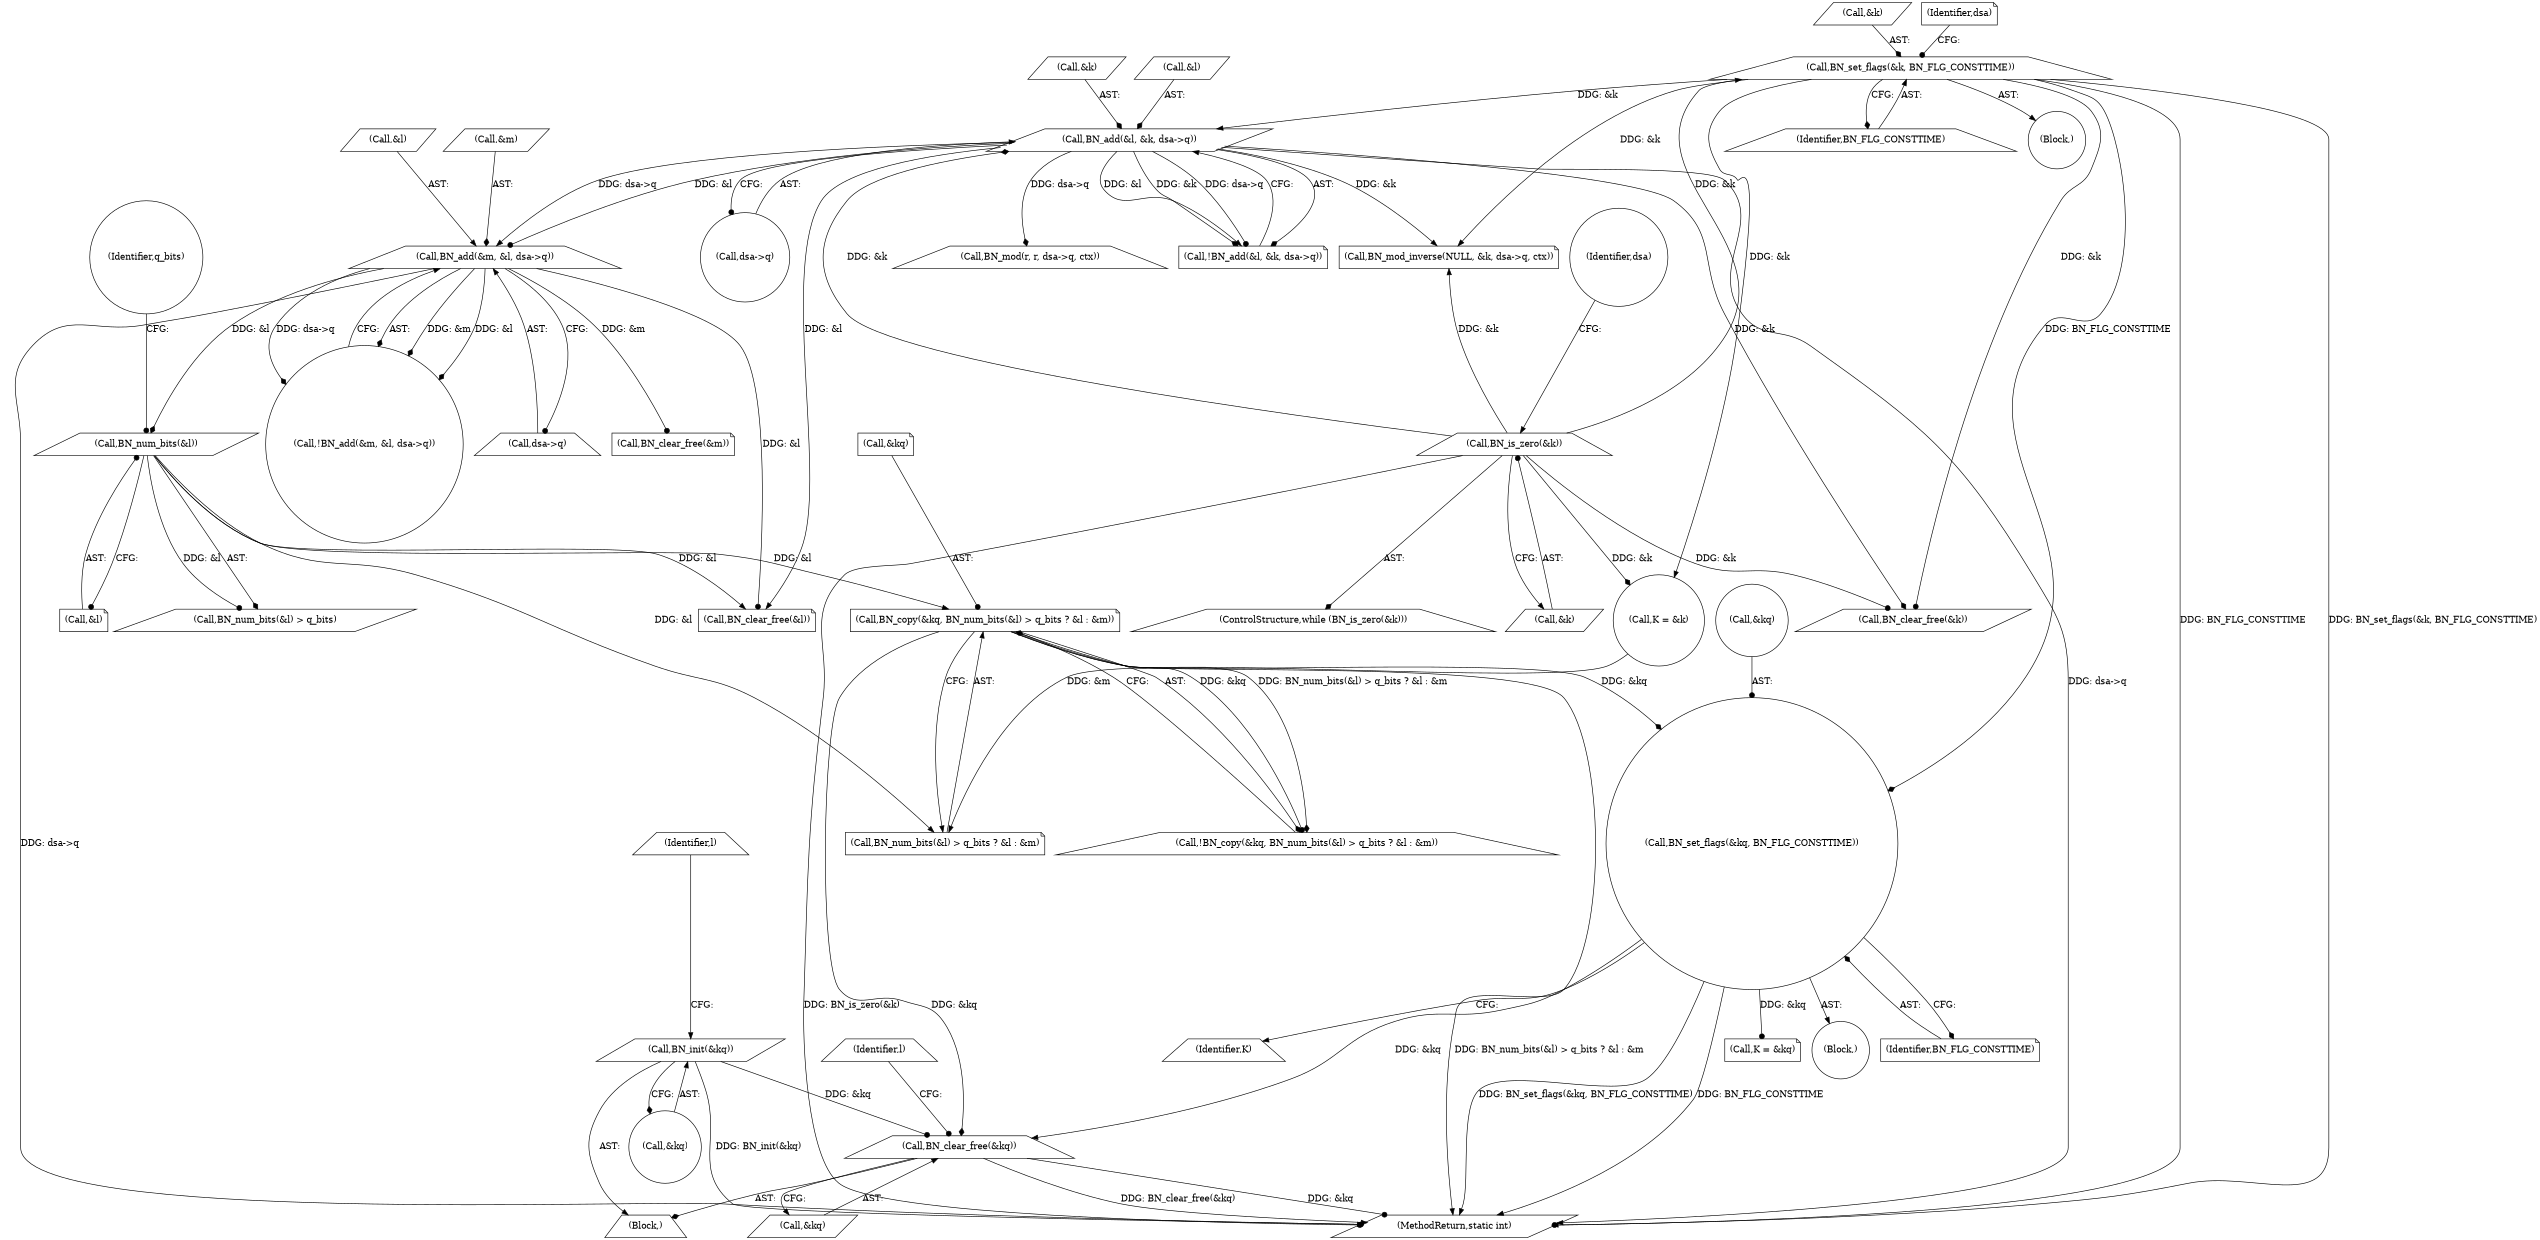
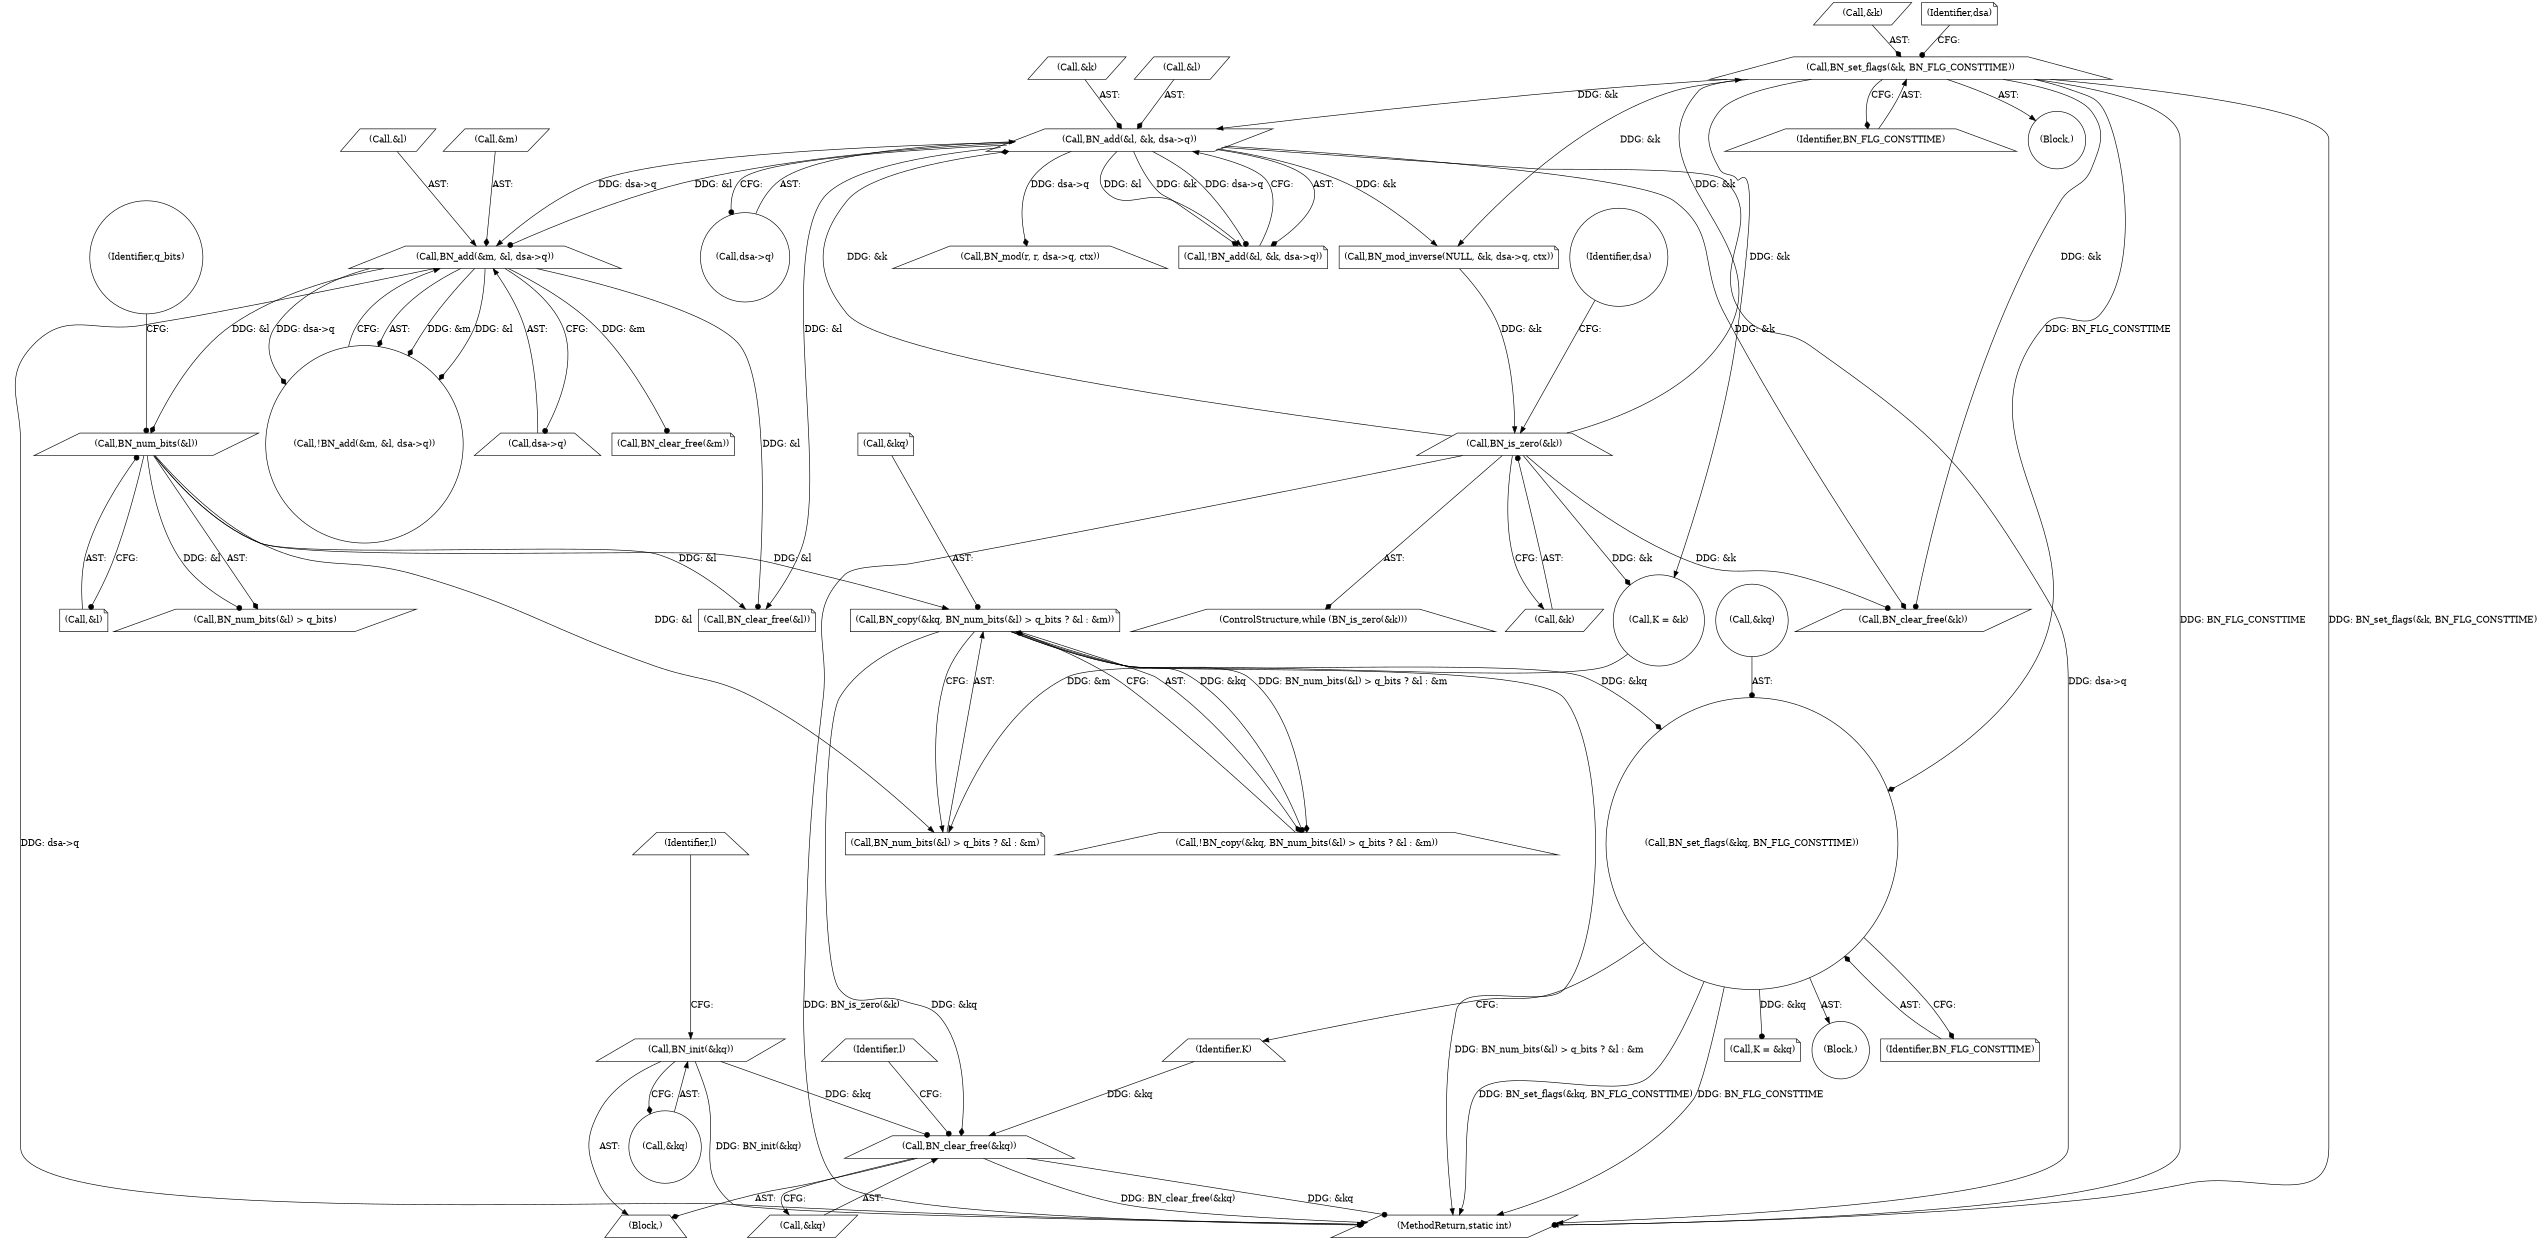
edge "(Call,BN_is_zero(&k))" -> "(Call,BN_mod_inverse(NULL, &k, dsa->q, ctx))": reversed
edge "(Call,BN_set_flags(&kq, BN_FLG_CONSTTIME))" -> "(Call,BN_clear_free(&kq))": now "(Identifier,K)" -> "(Call,BN_clear_free(&kq))"
